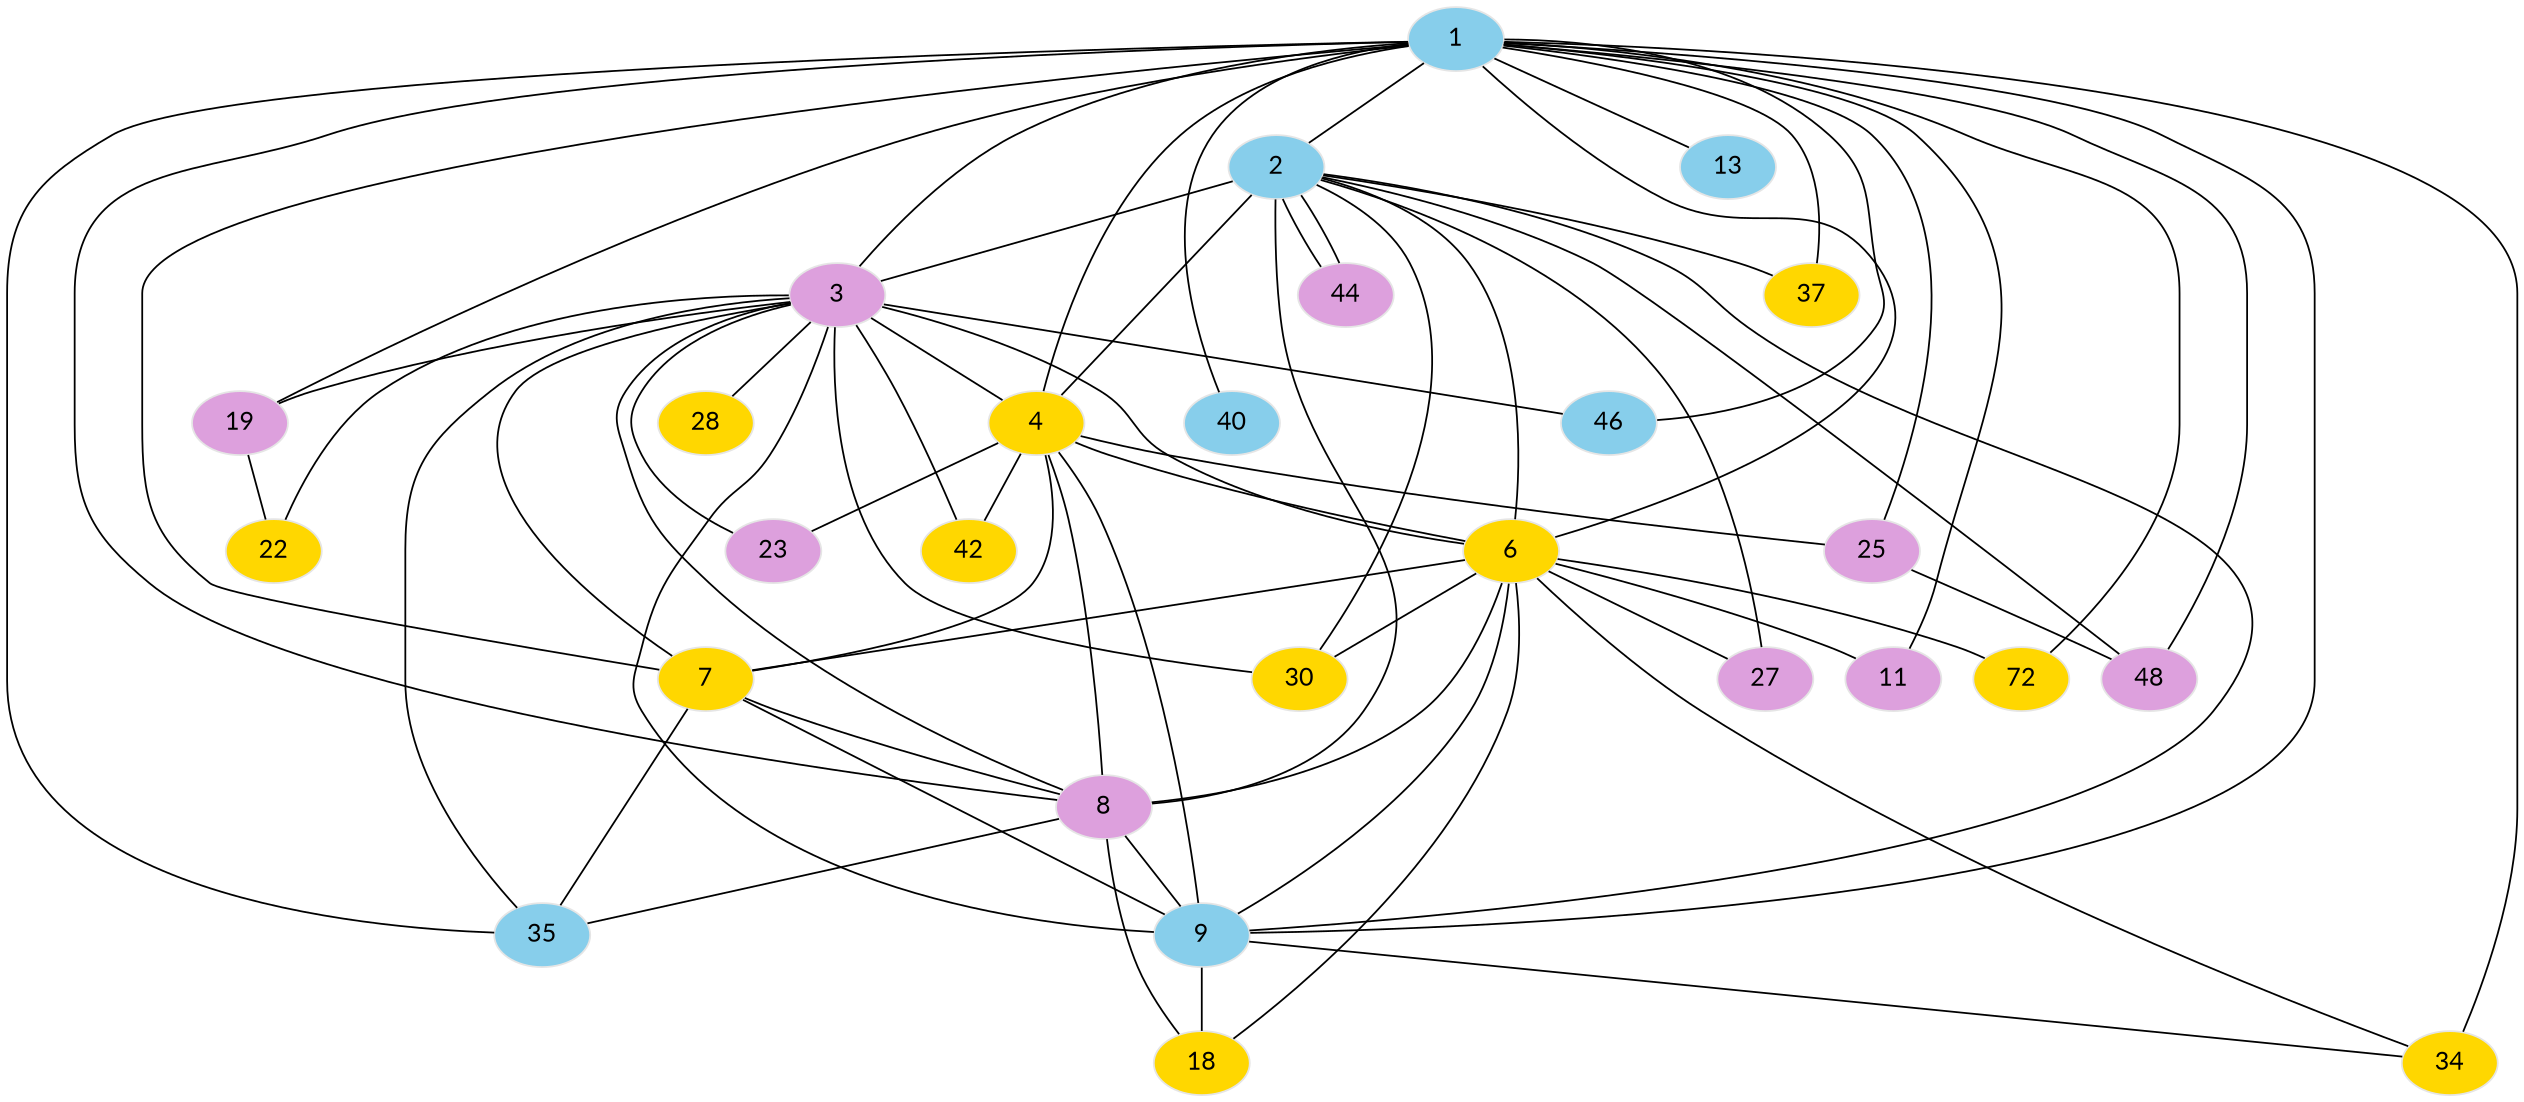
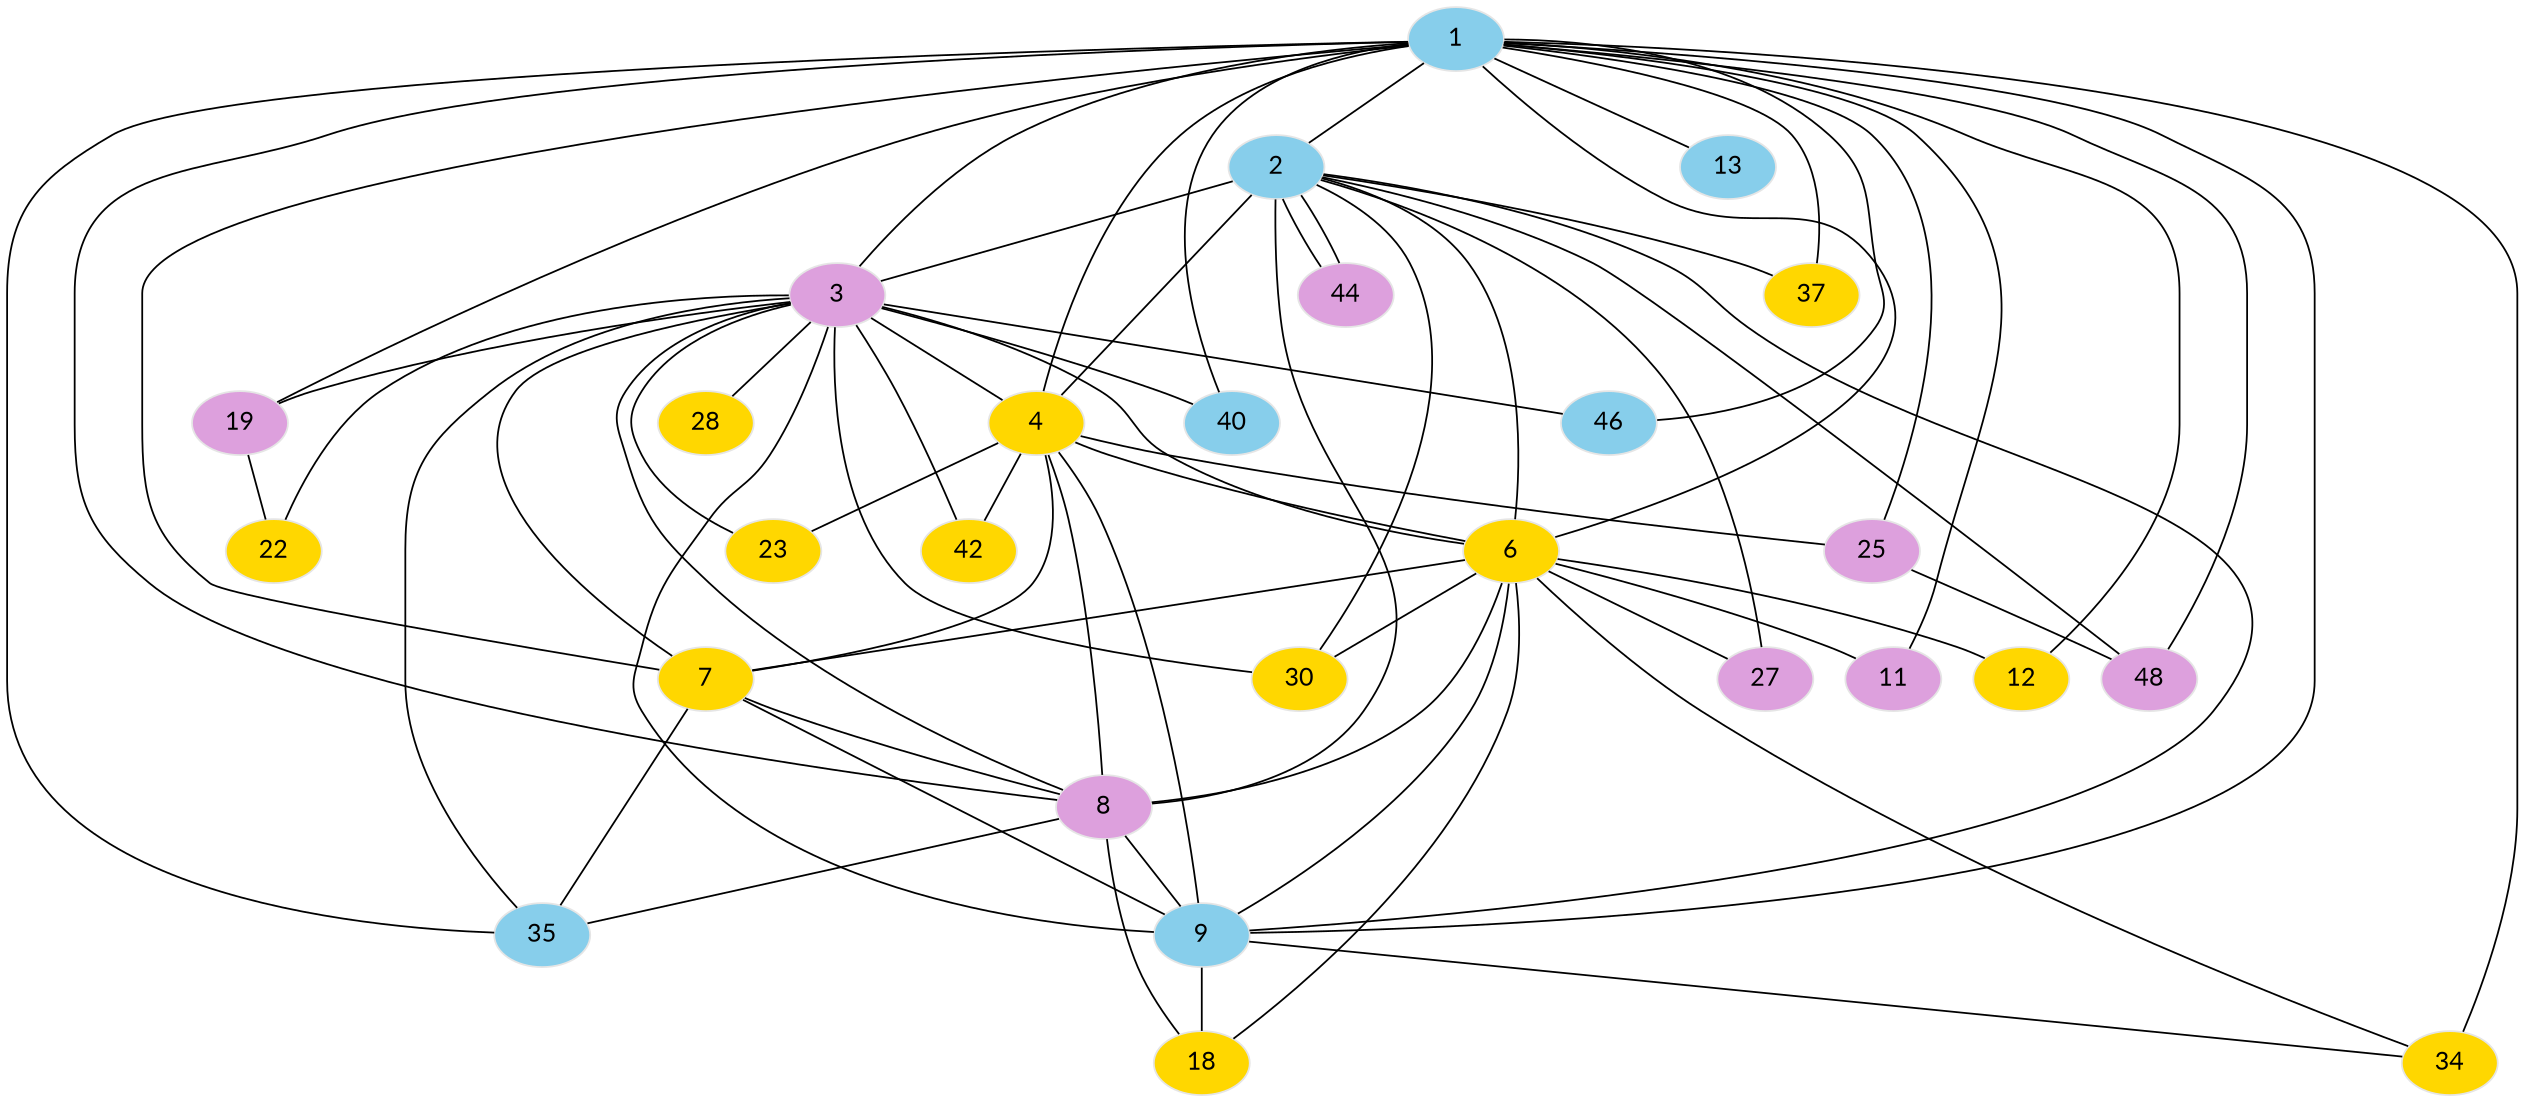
edge "3" -- "40": added
node "23": fillcolor plum -> gold
node "72": label "72" -> "12"
